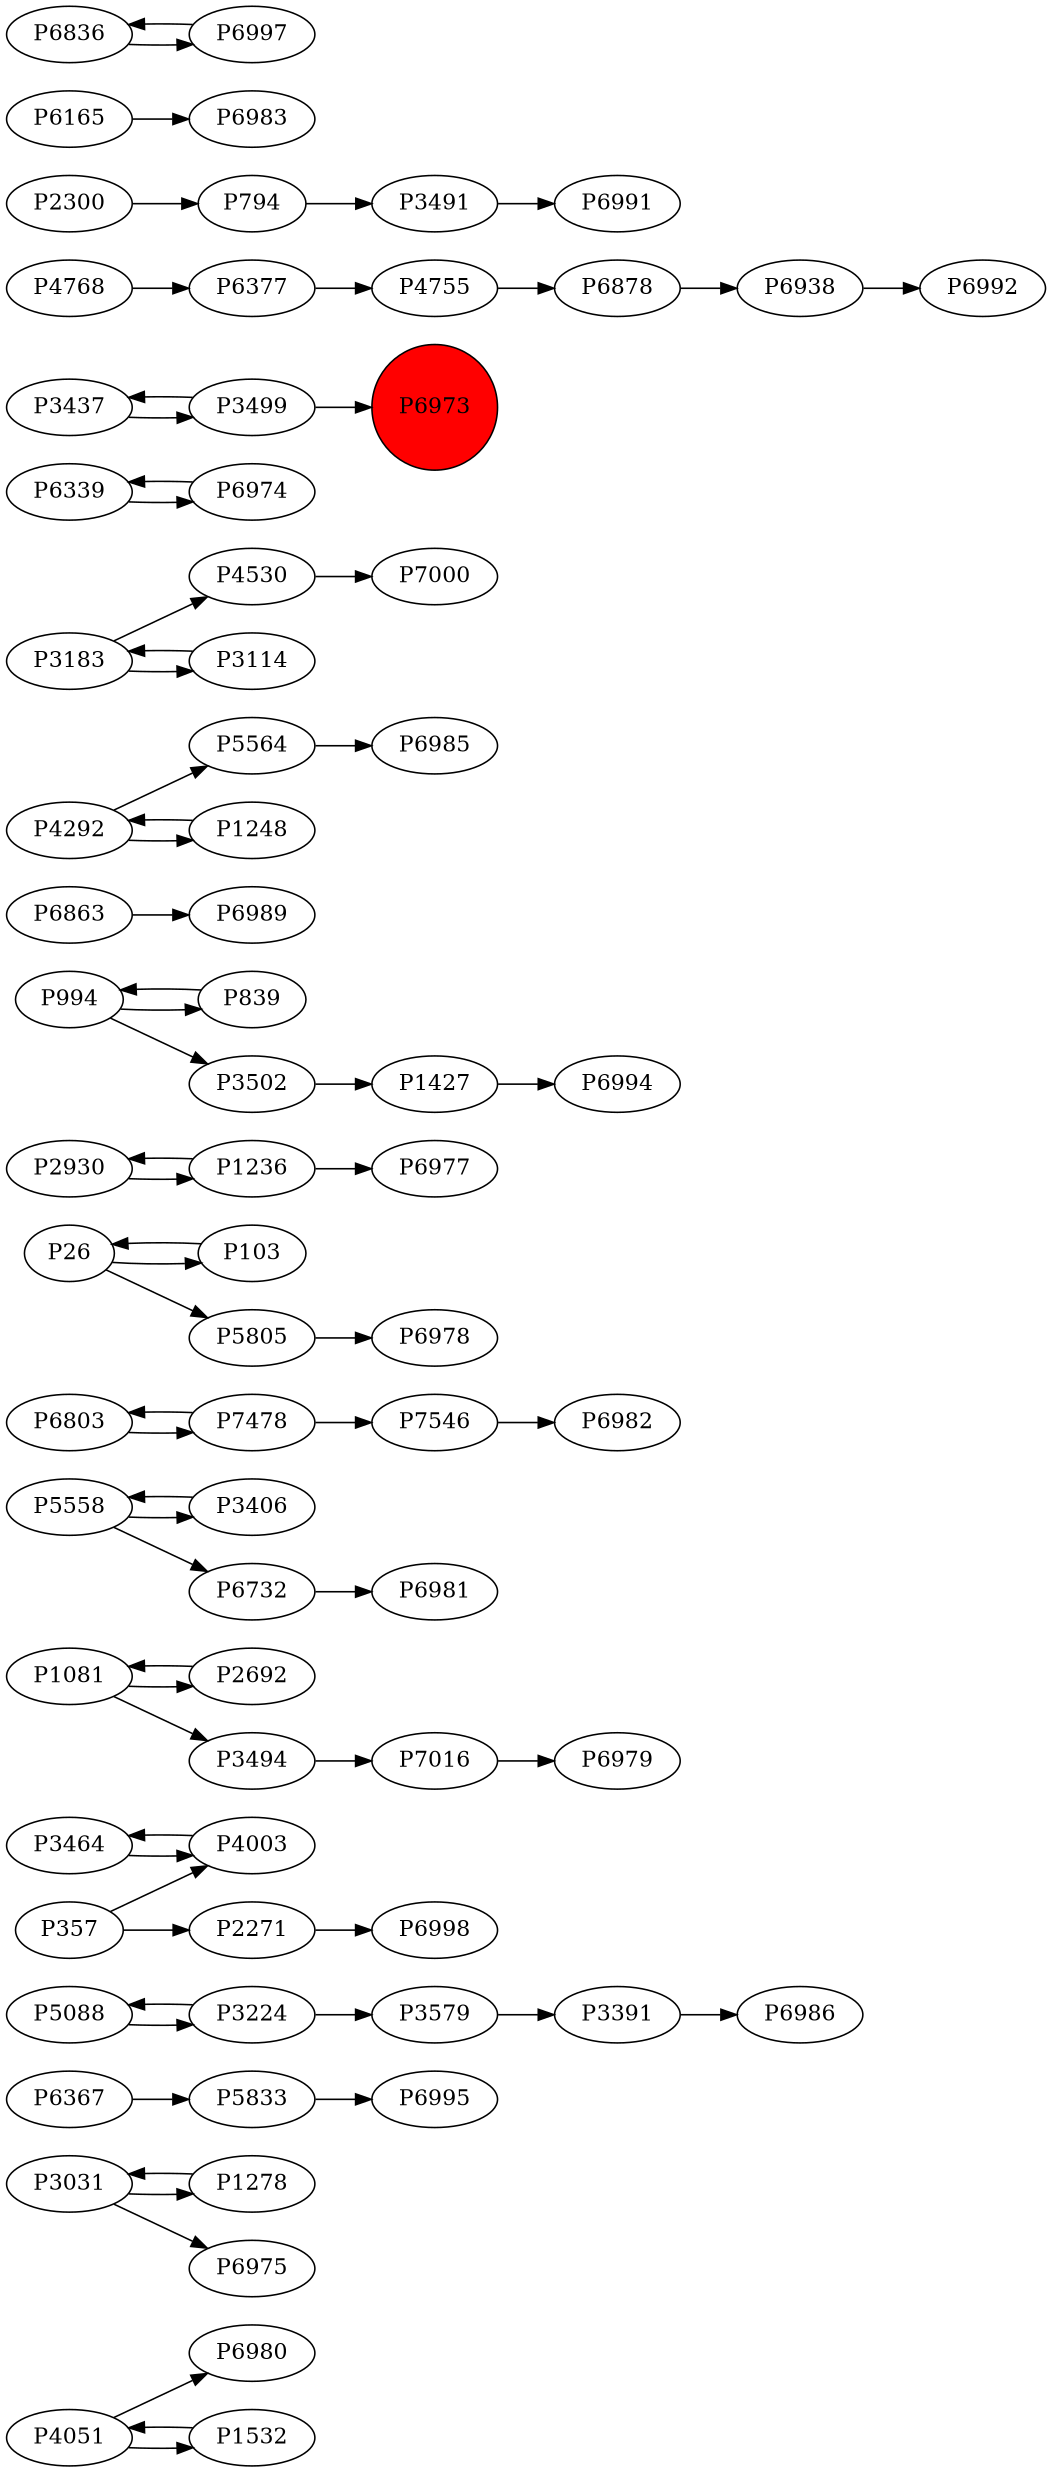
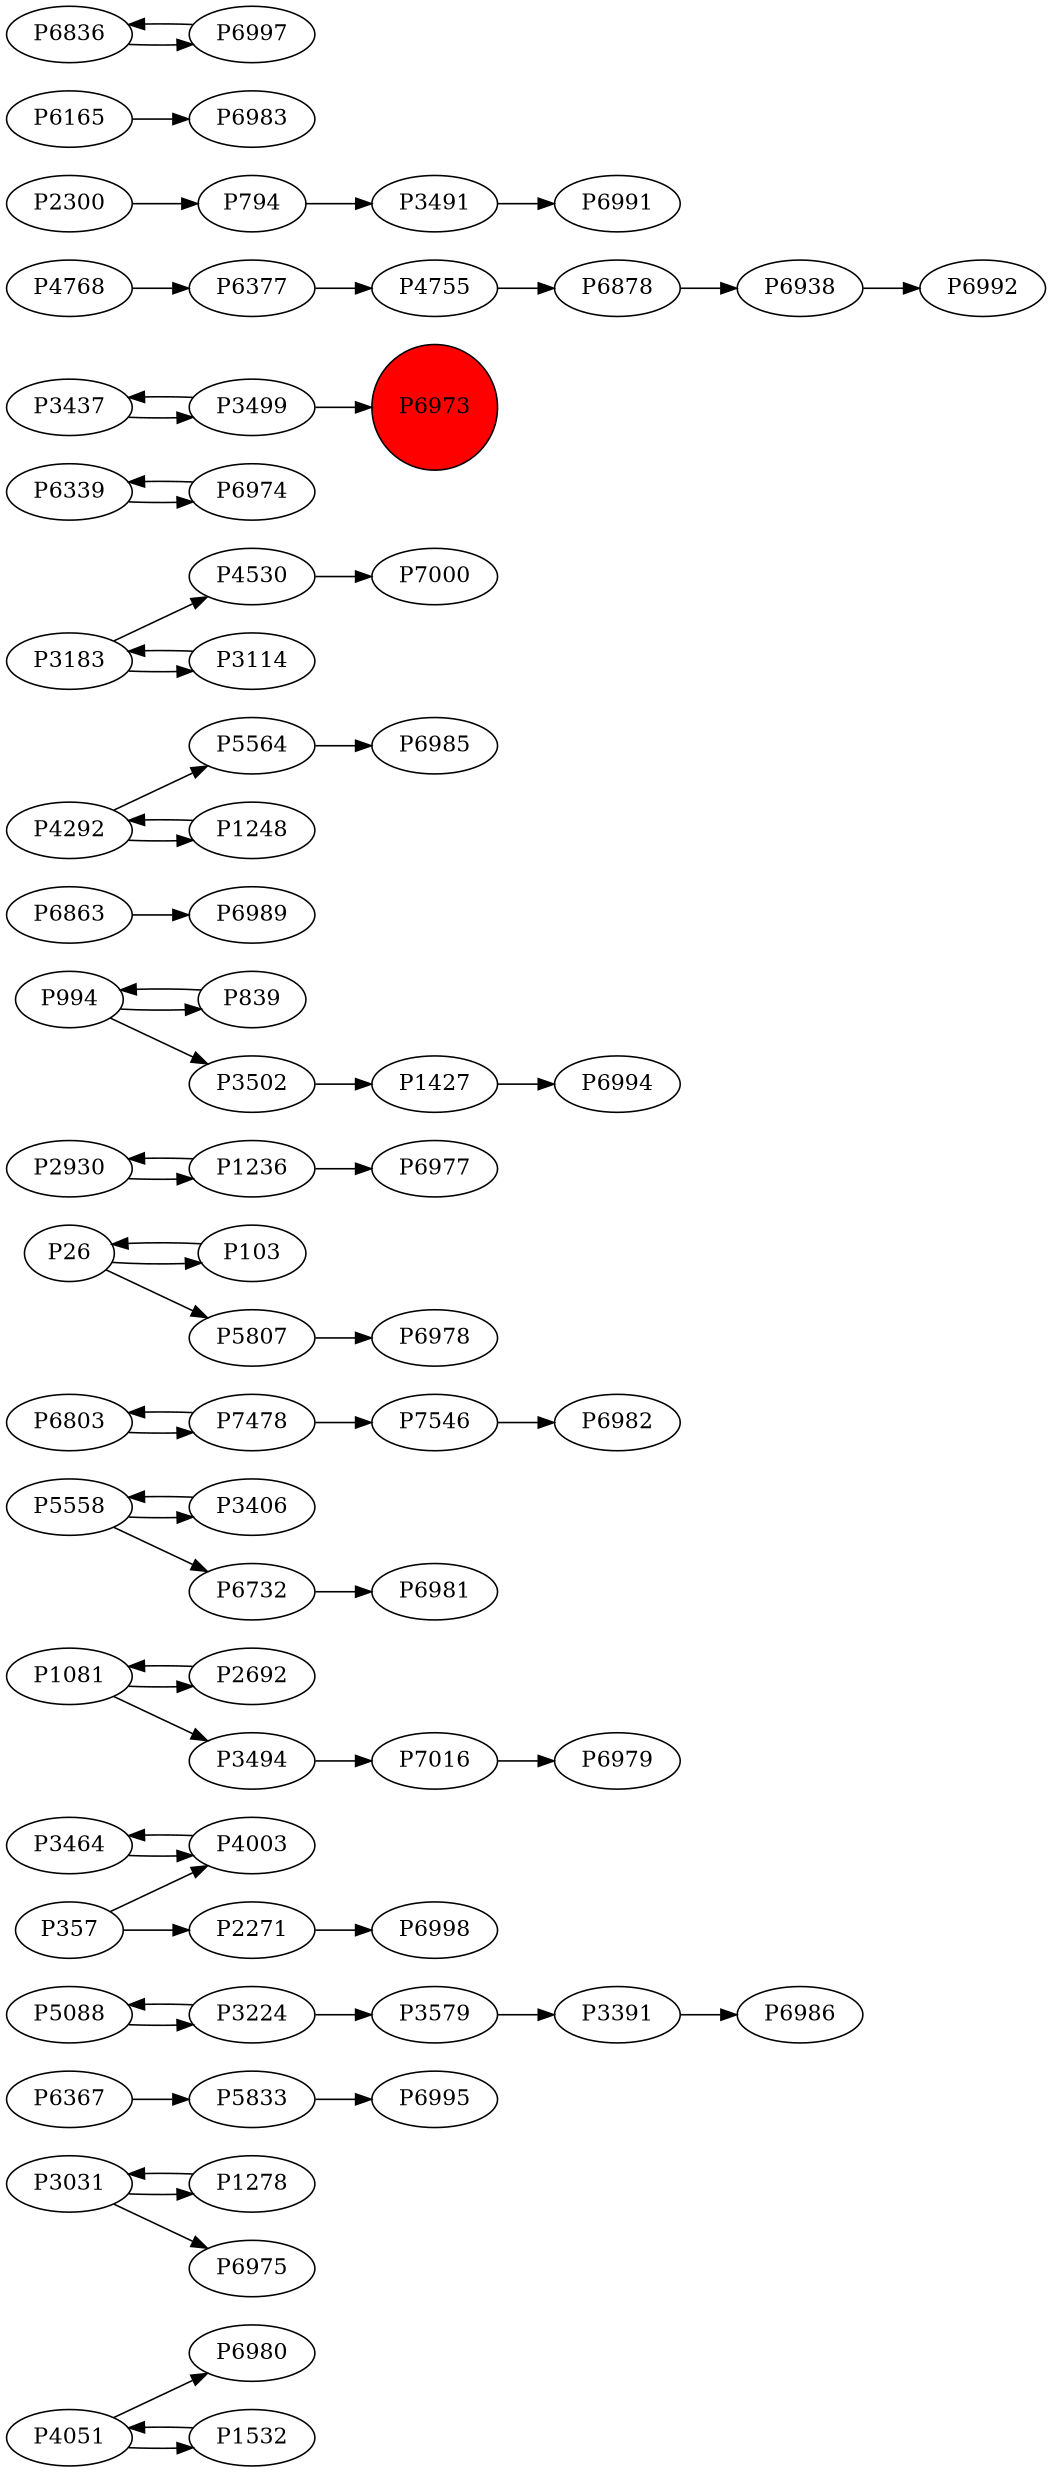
node "P5805": label "P5805" -> "P5807"
